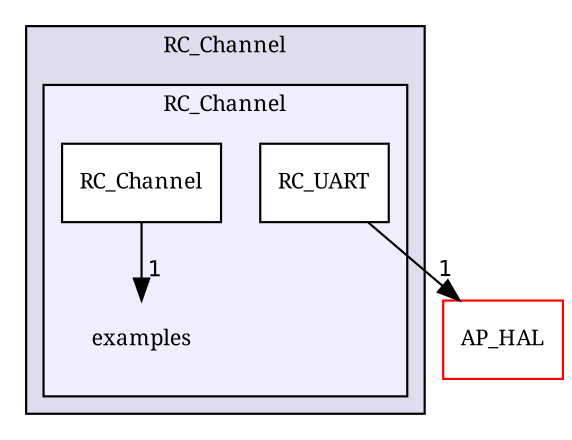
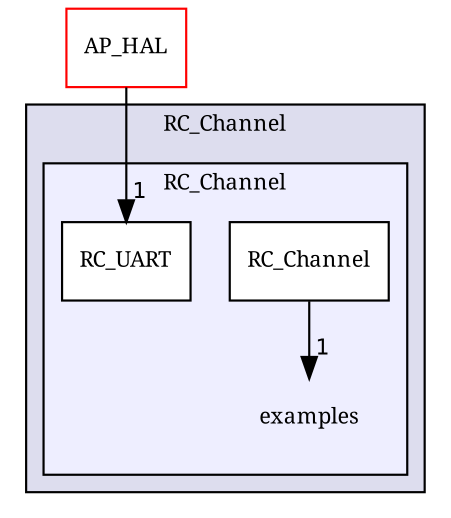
edge "RC_UART" -> "AP_HAL": reversed
